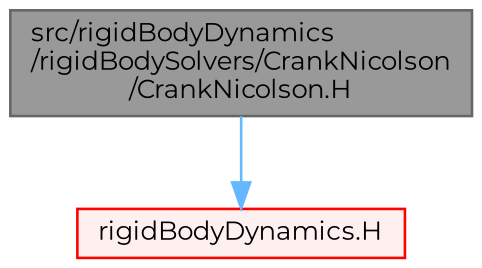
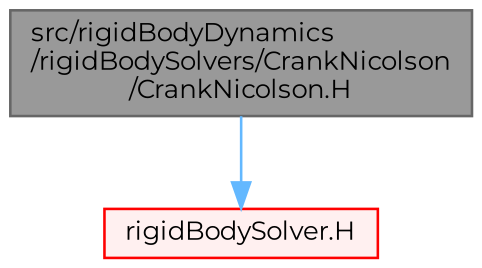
node "rigidBodyDynamics.H": label "rigidBodyDynamics.H" -> "rigidBodySolver.H"
